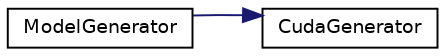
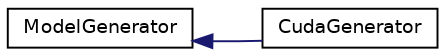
edge "ModelGenerator" -> "CudaGenerator": reversed
